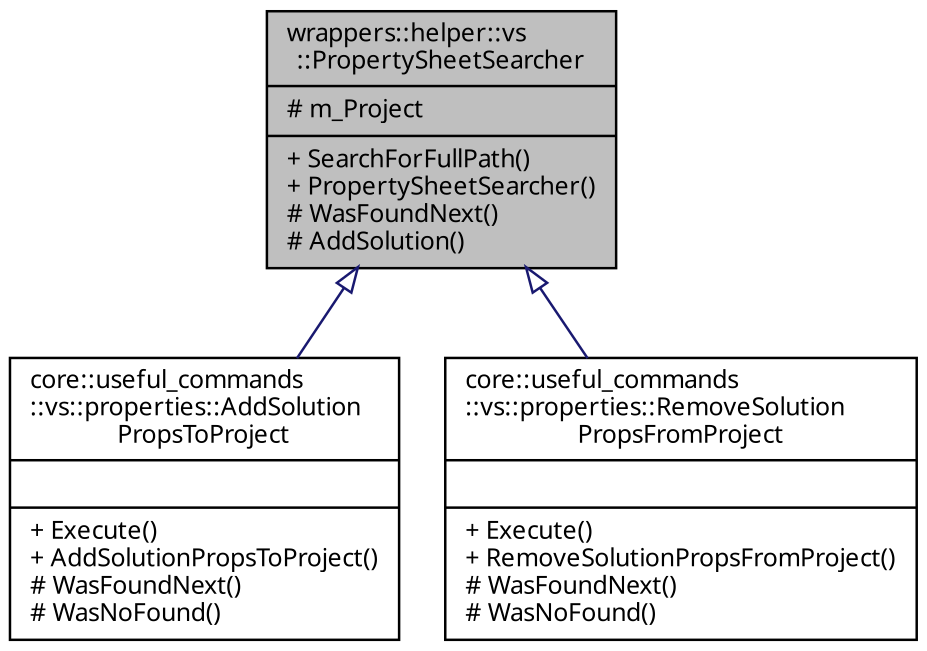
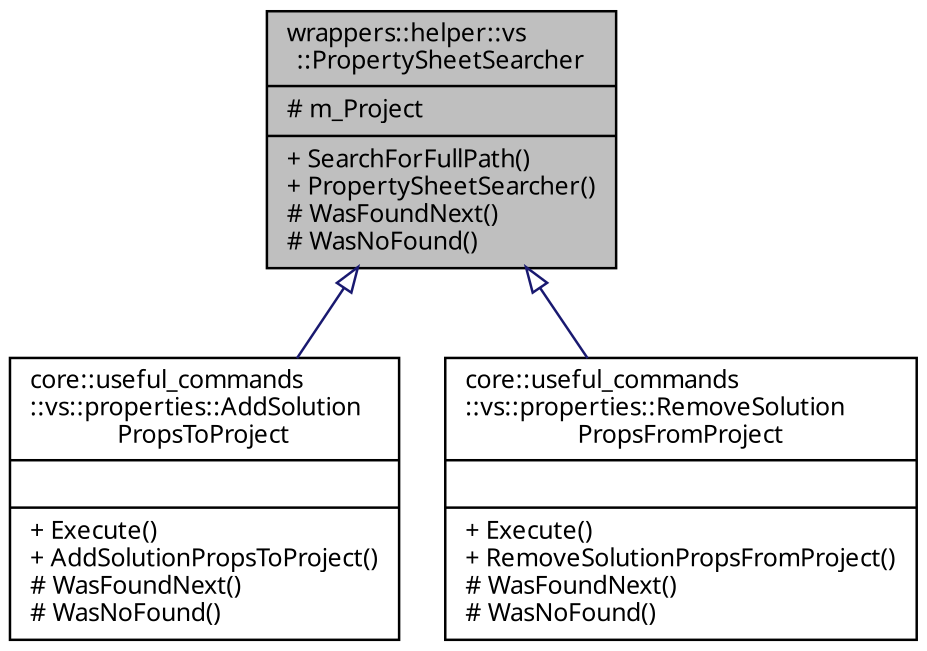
node "wrappers::helper::vs": text "# AddSolution()" -> "# WasNoFound()"
